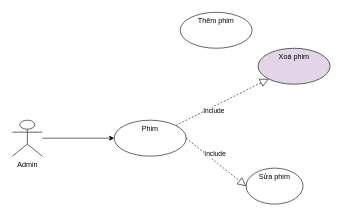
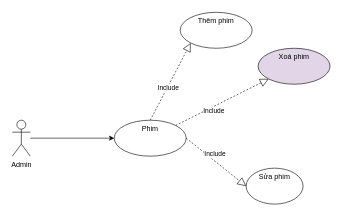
edge "Phim" -> "Thêm phim": added, label "Include"
node "Admin": size 30x36 -> 18x36
